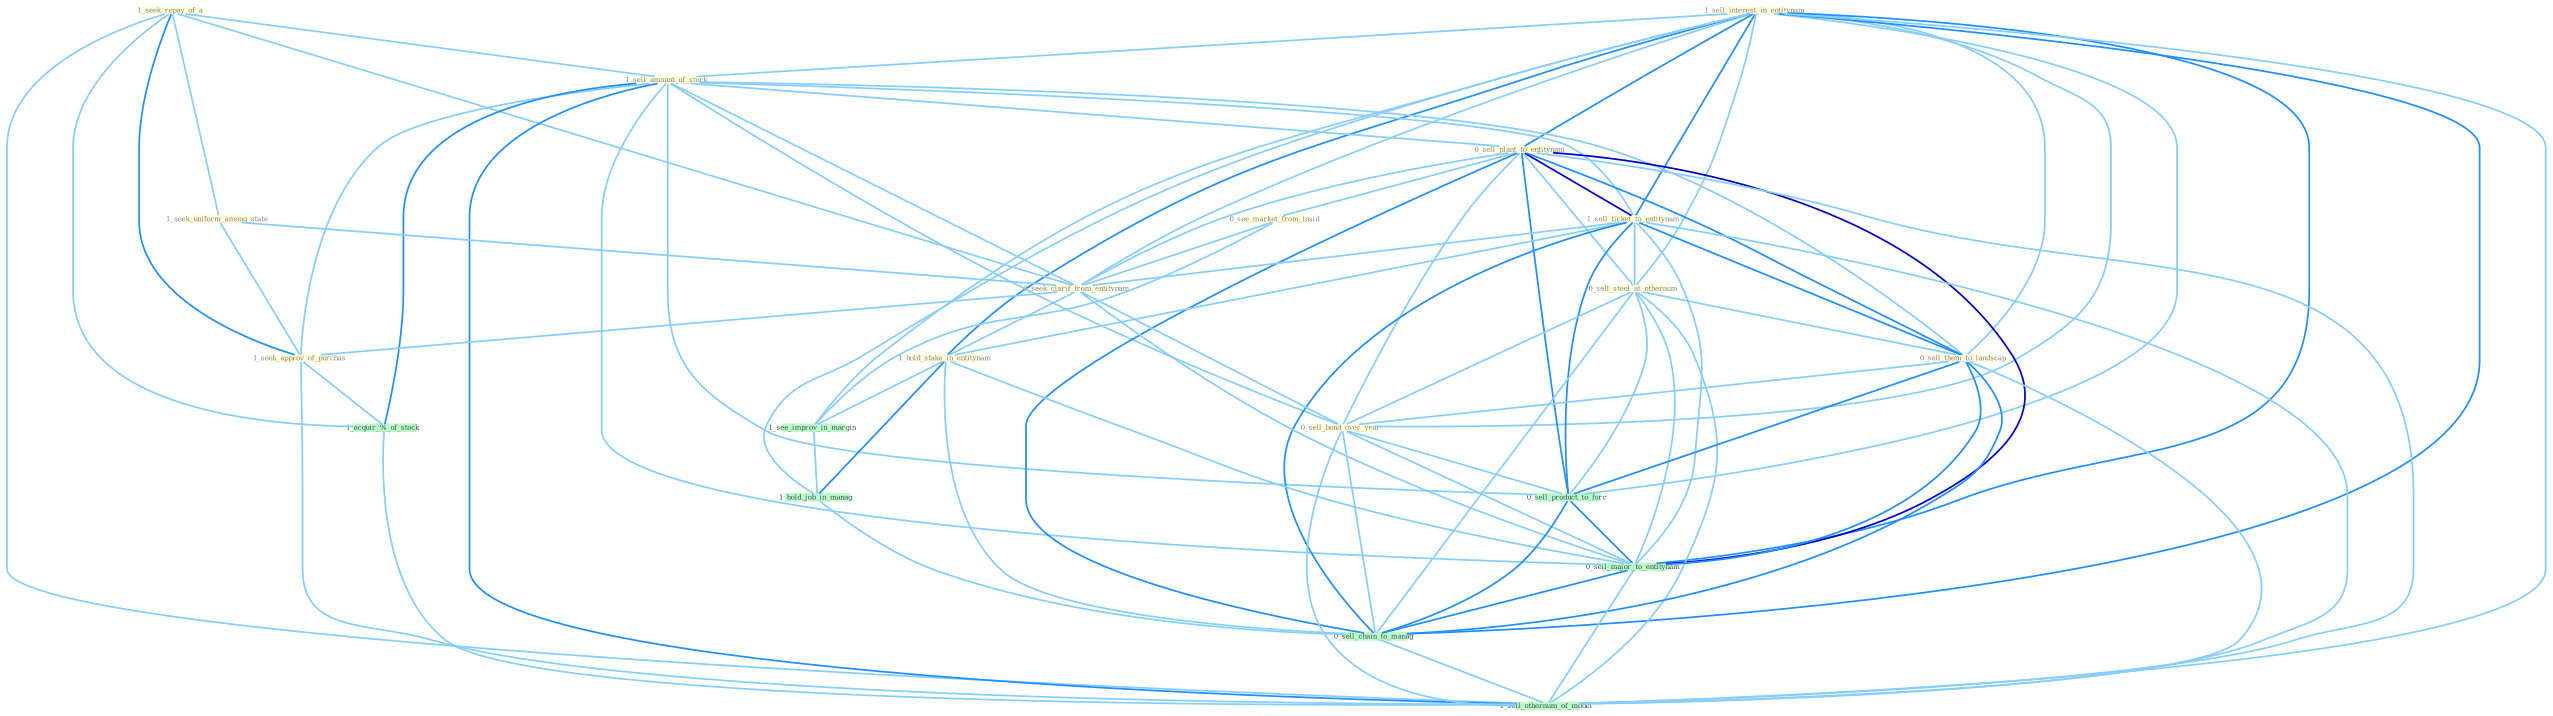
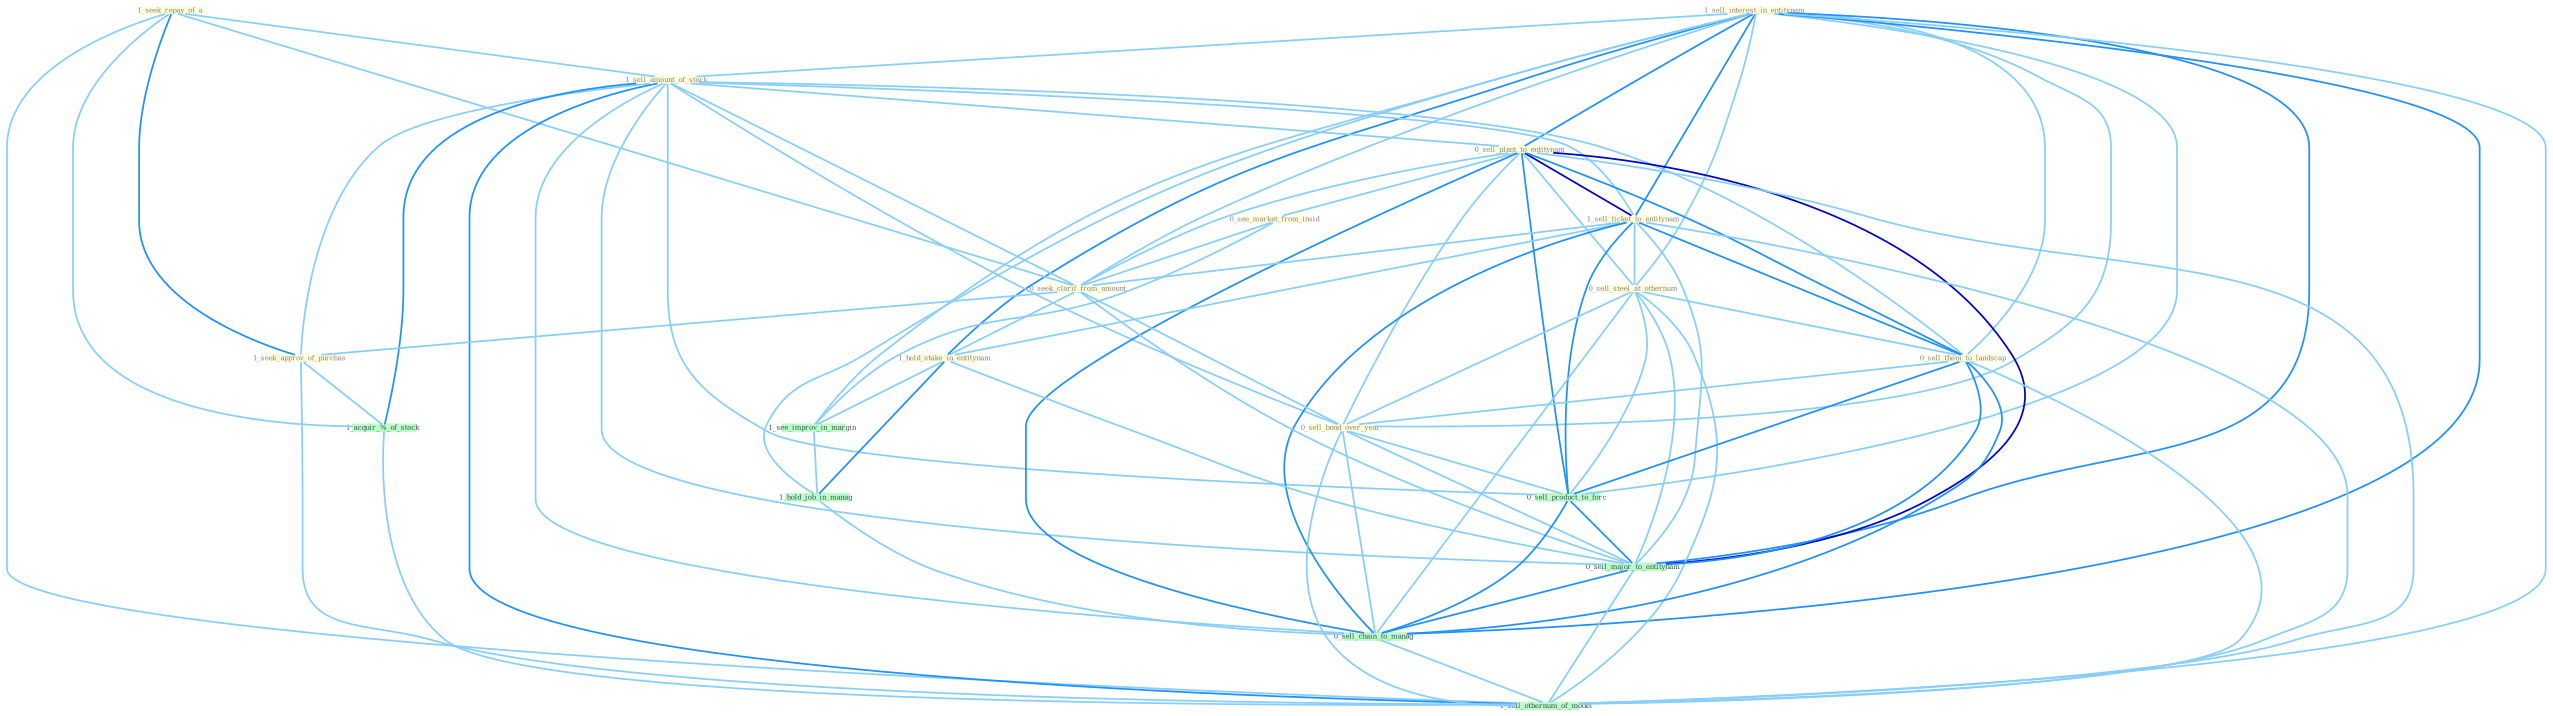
node "1_seek_uniform_among_state": removed
node "0_seek_clarif_from_entitynam": label "0_seek_clarif_from_entitynam" -> "0_seek_clarif_from_amount"
edge "1_hold_stake_in_entitynam" -- "0_sell_chain_to_manag": now "1_sell_amount_of_stock" -- "0_sell_chain_to_manag"
